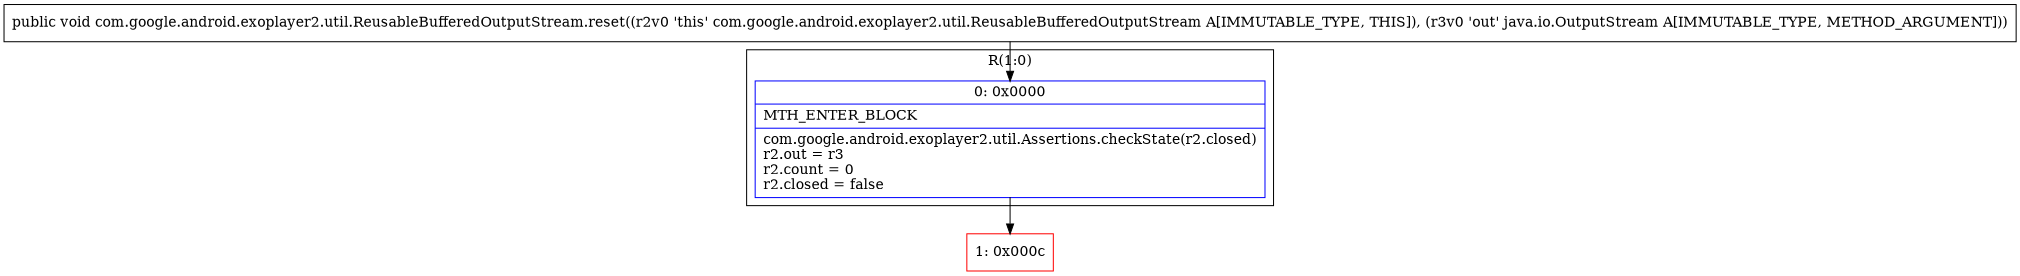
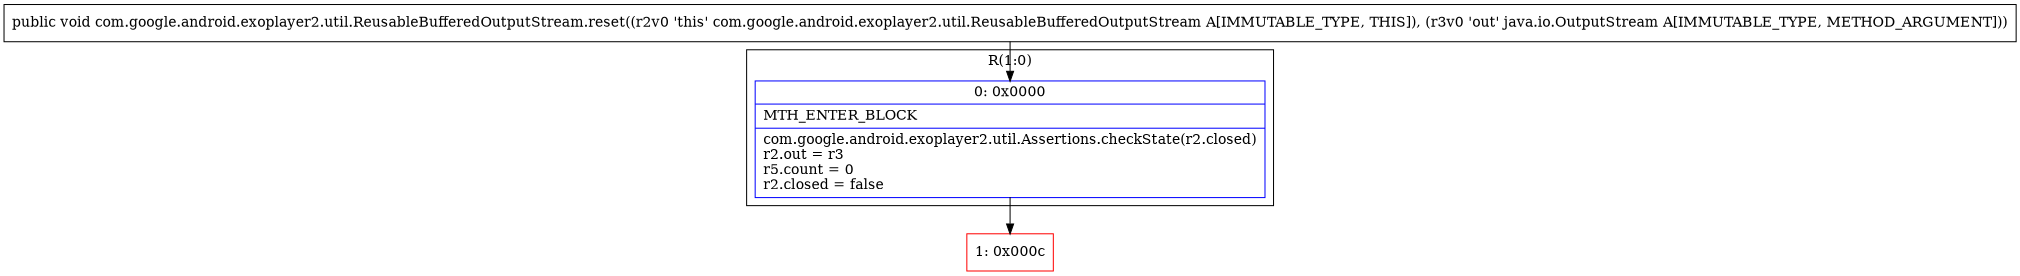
node "0: 0x0000": text "r2.count = 0" -> "r5.count = 0"
